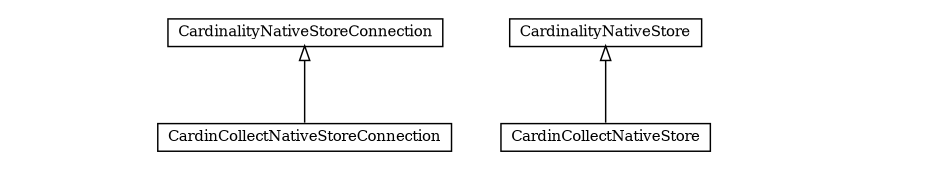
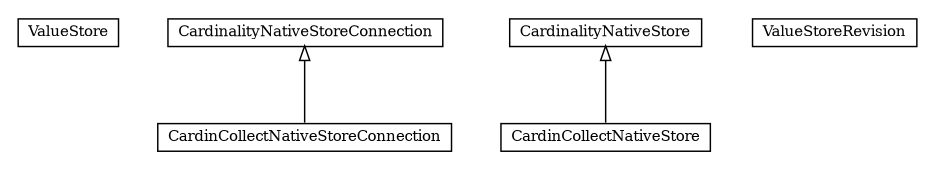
node "ValueStore": added
node "ValueStoreRevision": added
